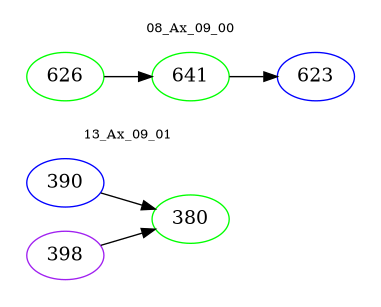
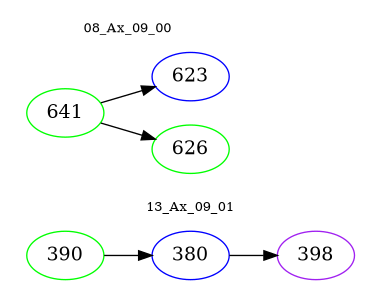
edge "626" -> "641": reversed
node "390": color blue -> green
node "380": color green -> blue
edge "398" -> "380": reversed
